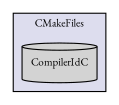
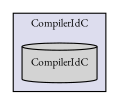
cluster "CMakeFiles": label "CMakeFiles" -> "CompilerIdC"
